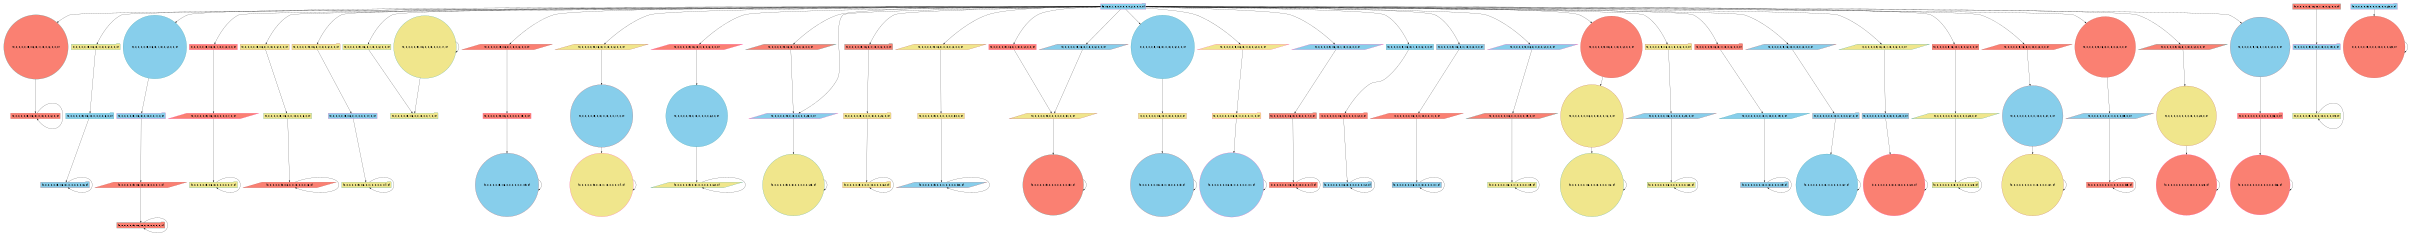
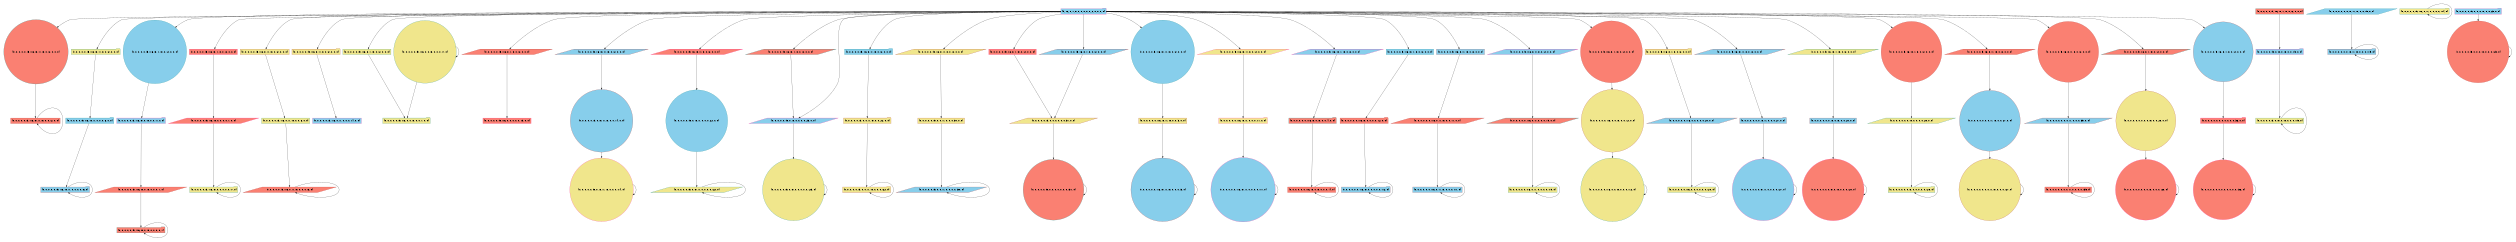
node "[0, 0, 0, 0, 0, -5, 16, -8, -1, -8, 0, -2, 0, 0, 0]": fillcolor khaki -> skyblue
node "[0, 0, 0, 0, 0, -5, 16, 8, -1, -8, 0, -2, 0, 0, 0]": fillcolor salmon -> skyblue
node "[0, 0, 0, 0, 0, 5, 16, -8, -1, -8, 0, -2, 0, 0, 0]": removed
node "[0, 0, 0, 0, 0, 5, 16, -8, 1, 8, 0, -2, 0, 0, 0]": shape box -> circle
edge "[0, 0, 0, 0, 0, -5, -16, 0, -1, 0, 0, 0, 14, 0, 0]" -> "[0, 0, 0, 0, 0, -5, -16, 0, -1, 0, 0, 0, 0, -14, 0]": removed
node "[0, 0, 0, 0, 0, -5, -16, 0, 0, 0, 0, 0, 0, -15, 0]": removed
node "[0, 0, 0, 0, 0, 0, 0, -8, -1, 0, 0, 0, 0, -27, 0]": color teal -> deeppink
